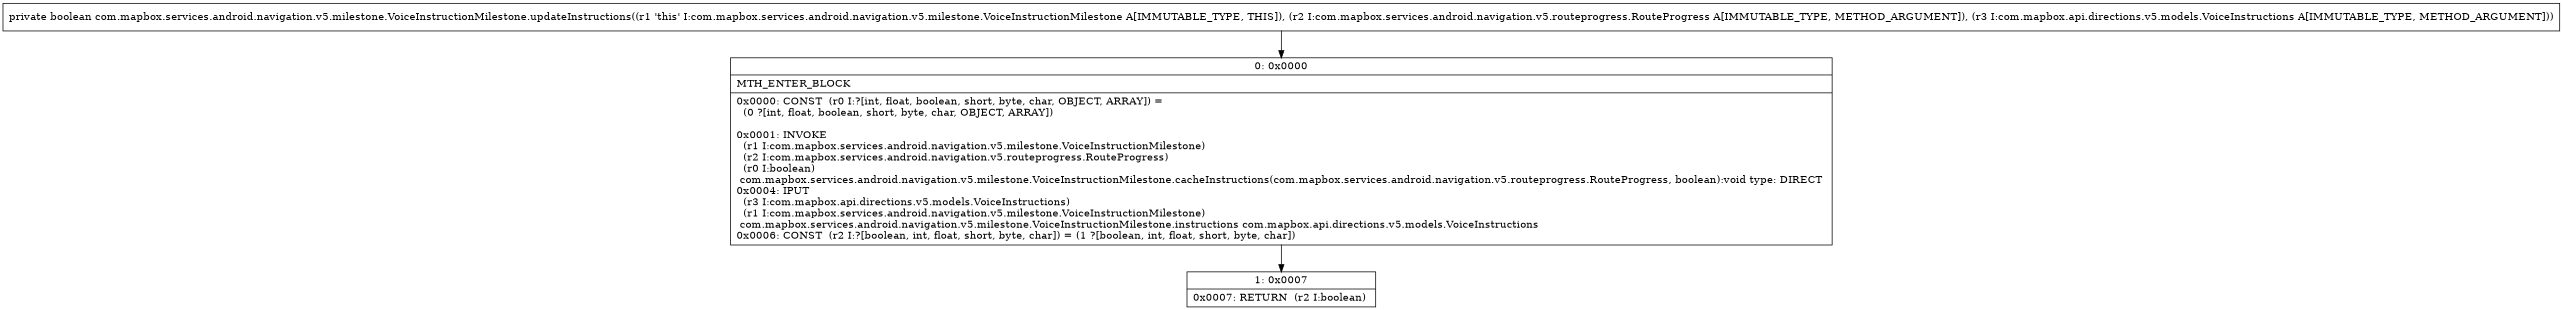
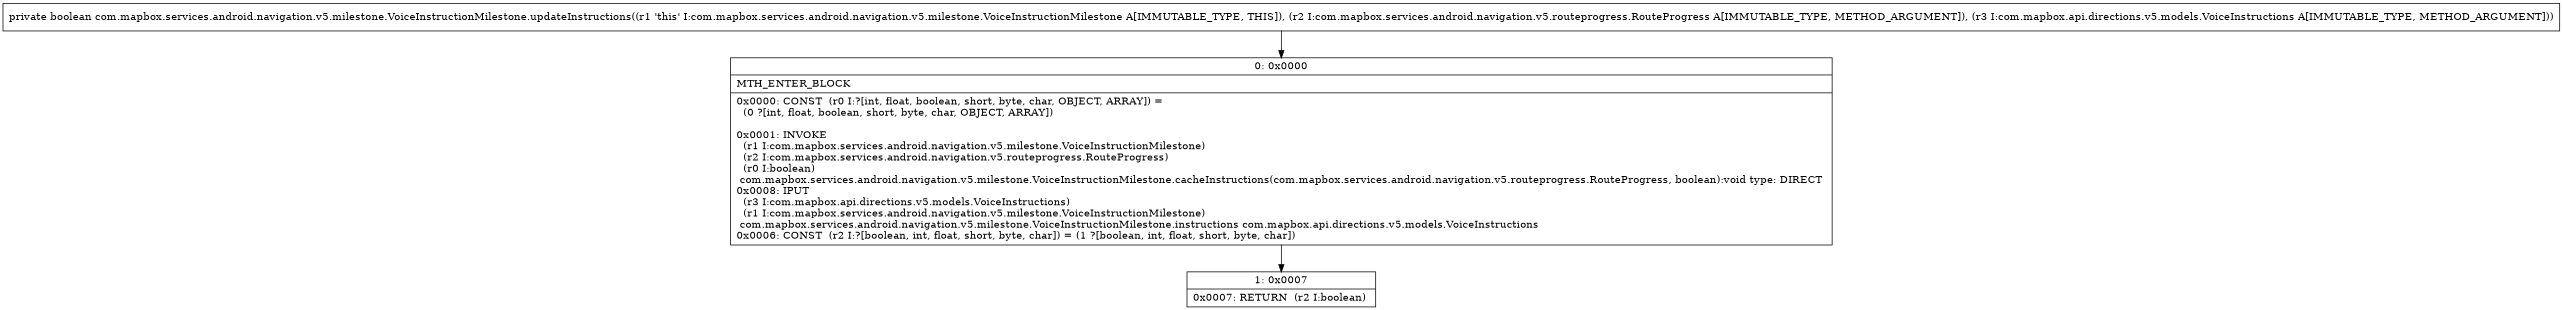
node "0: 0x0000": text "0x0004: IPUT" -> "0x0008: IPUT"
